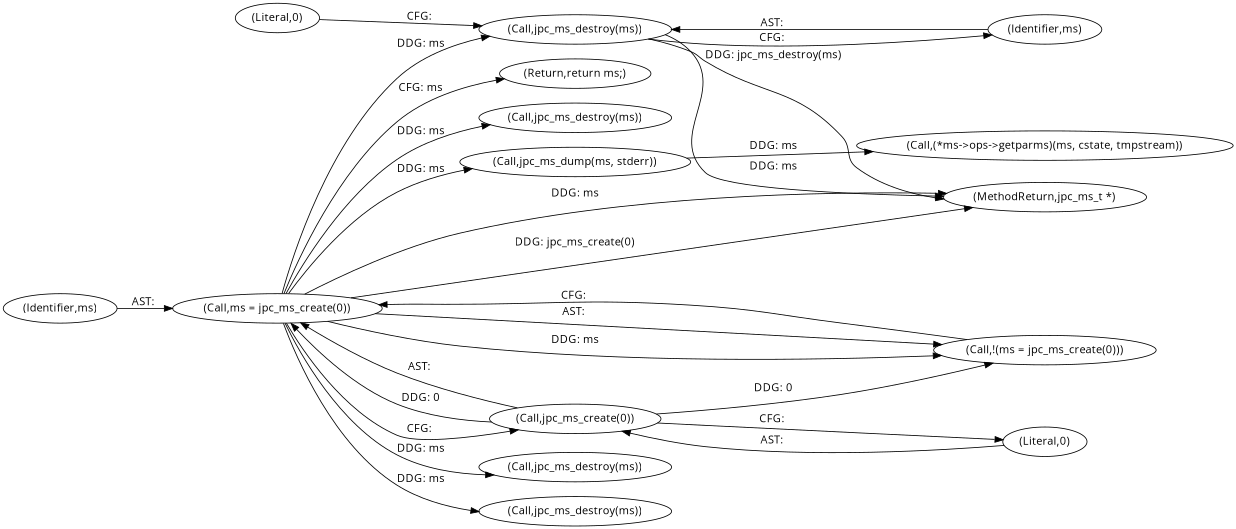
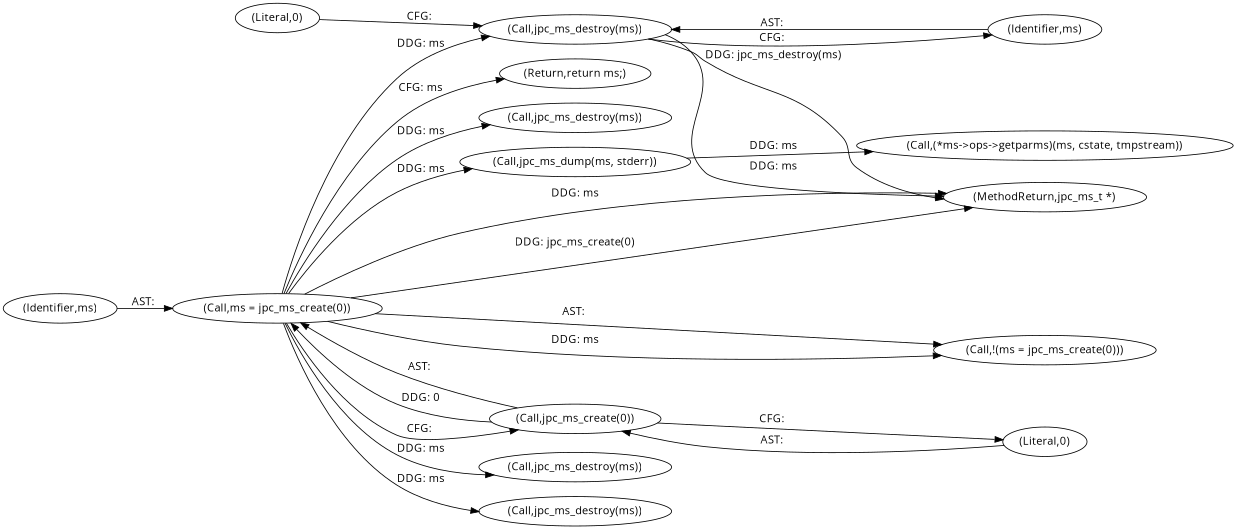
edge "(Call,!(ms = jpc_ms_create(0)))" -> "(Call,ms = jpc_ms_create(0))": removed, label "CFG:"
edge "(Call,jpc_ms_create(0))" -> "(Call,!(ms = jpc_ms_create(0)))": removed, label "DDG: 0"
